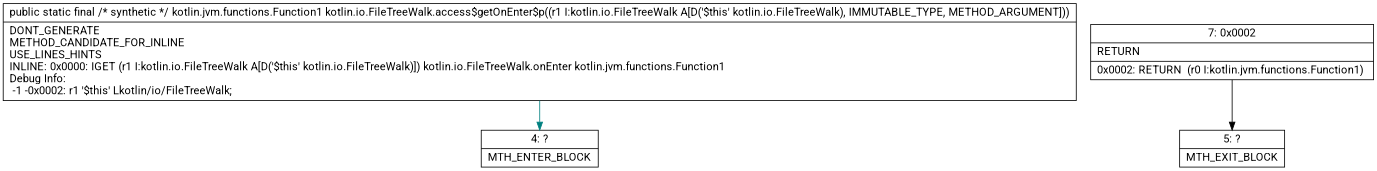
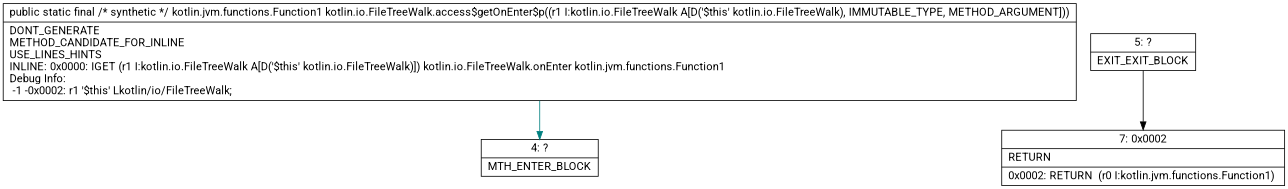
edge "7: 0x0002" -> "5: ?": reversed
node "5: ?": text "MTH_EXIT_BLOCK" -> "EXIT_EXIT_BLOCK"
